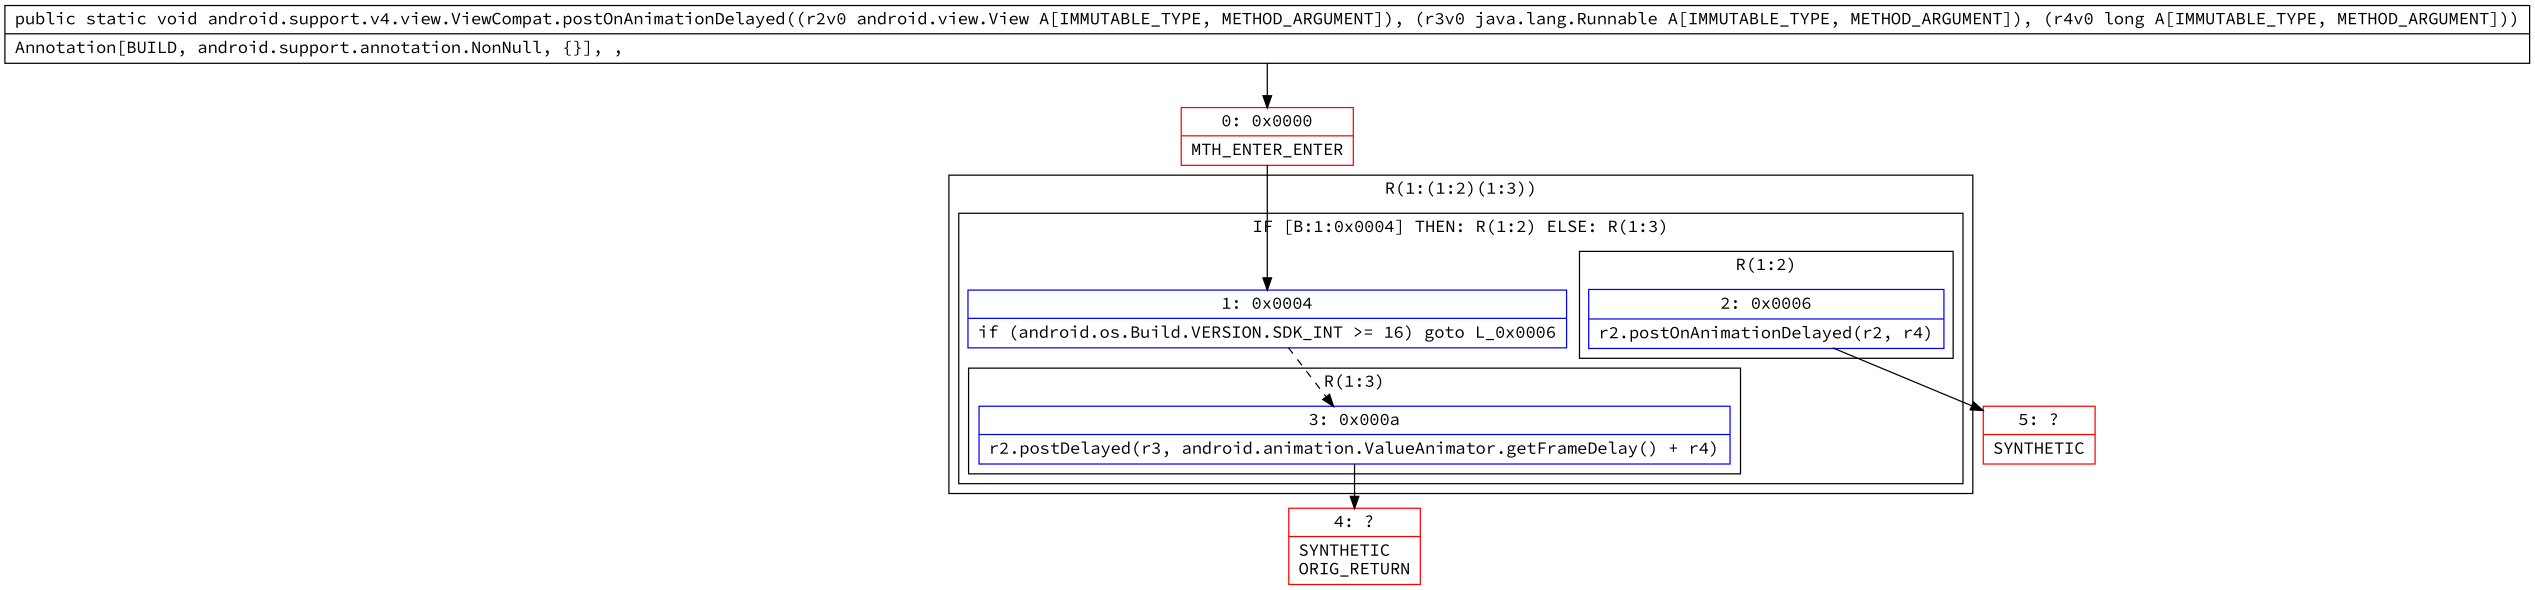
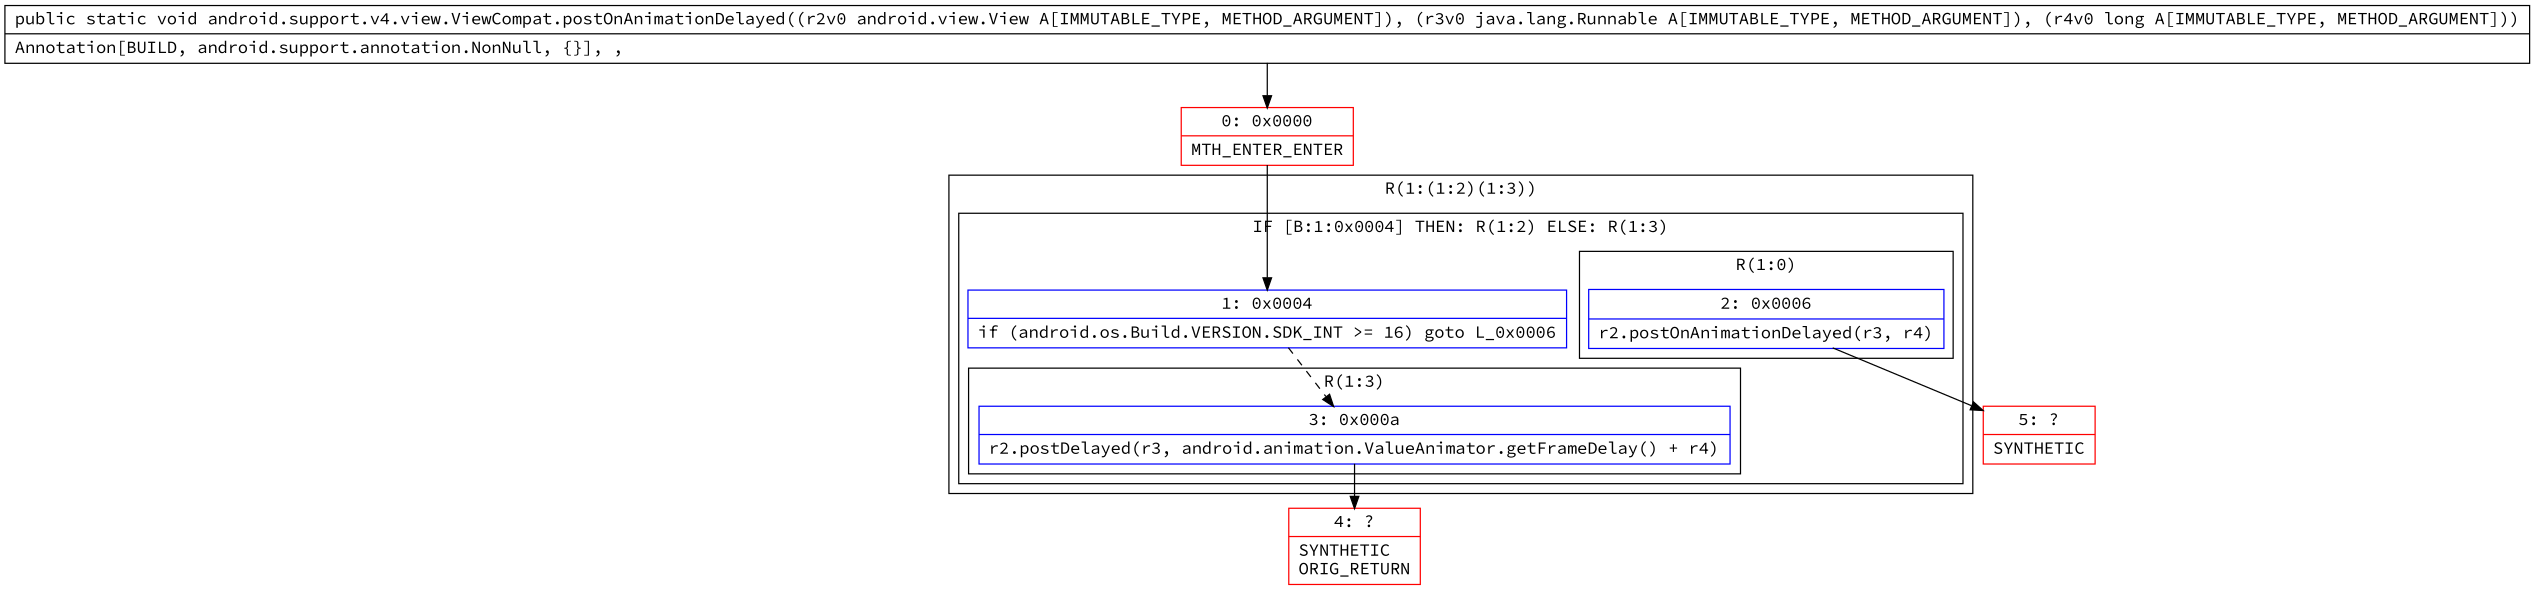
cluster "R(1:2)": label "R(1:2)" -> "R(1:0)"
node "2: 0x0006": text "r2.postOnAnimationDelayed(r2, r4)" -> "r2.postOnAnimationDelayed(r3, r4)"
